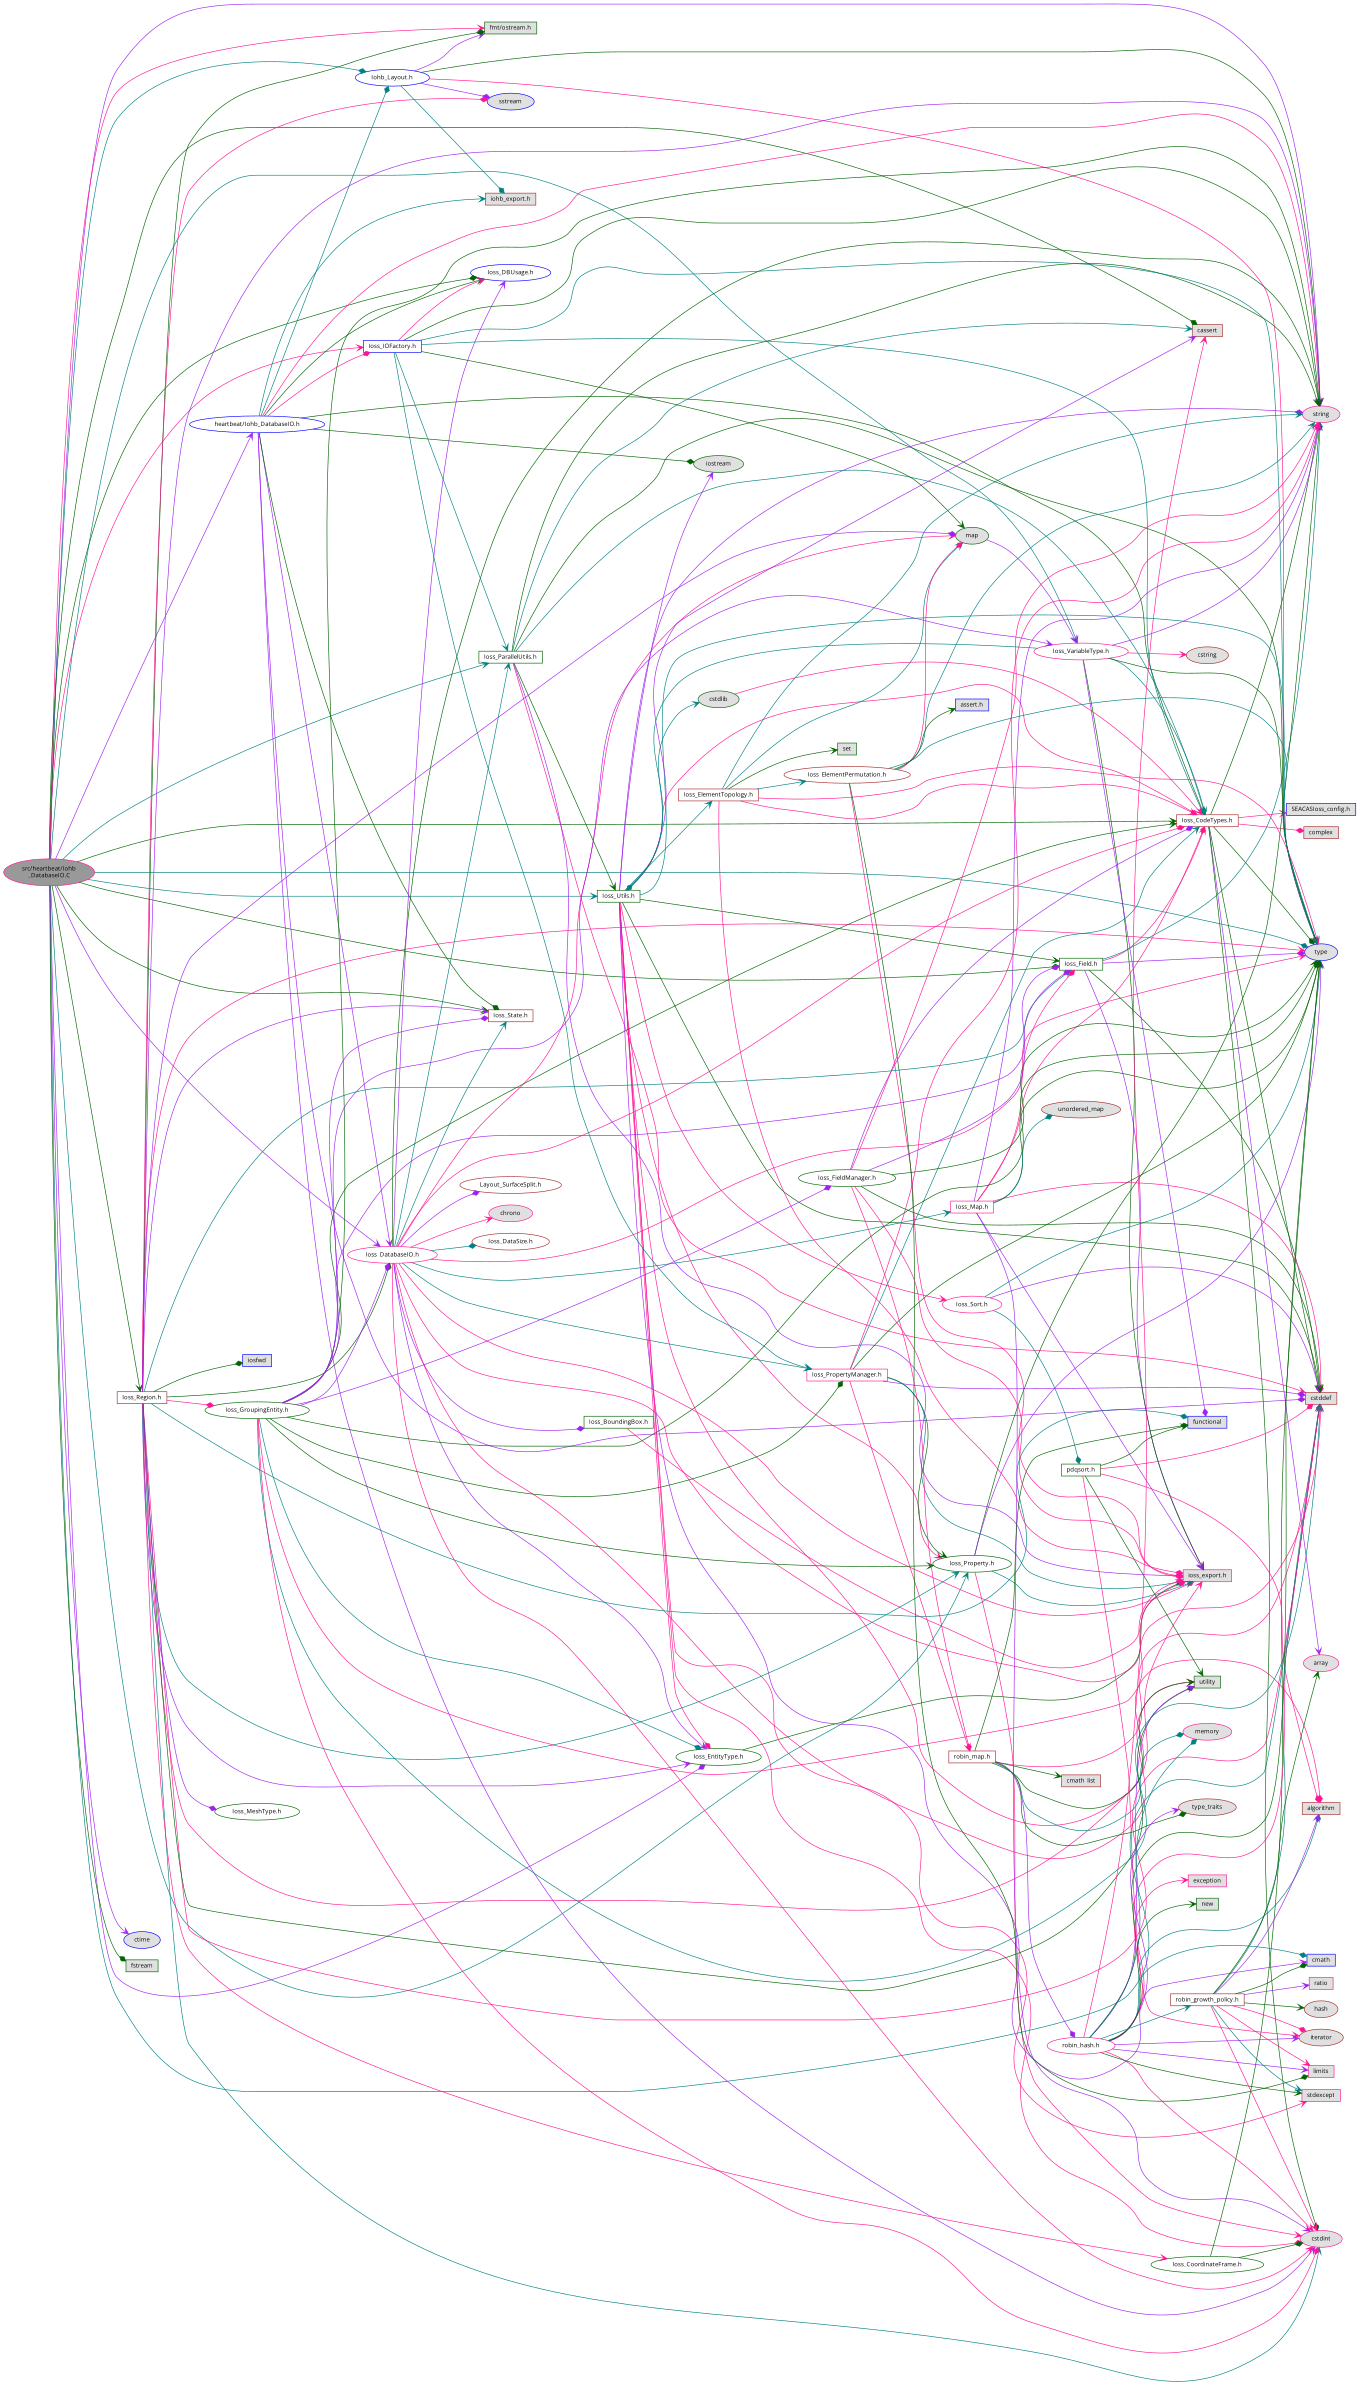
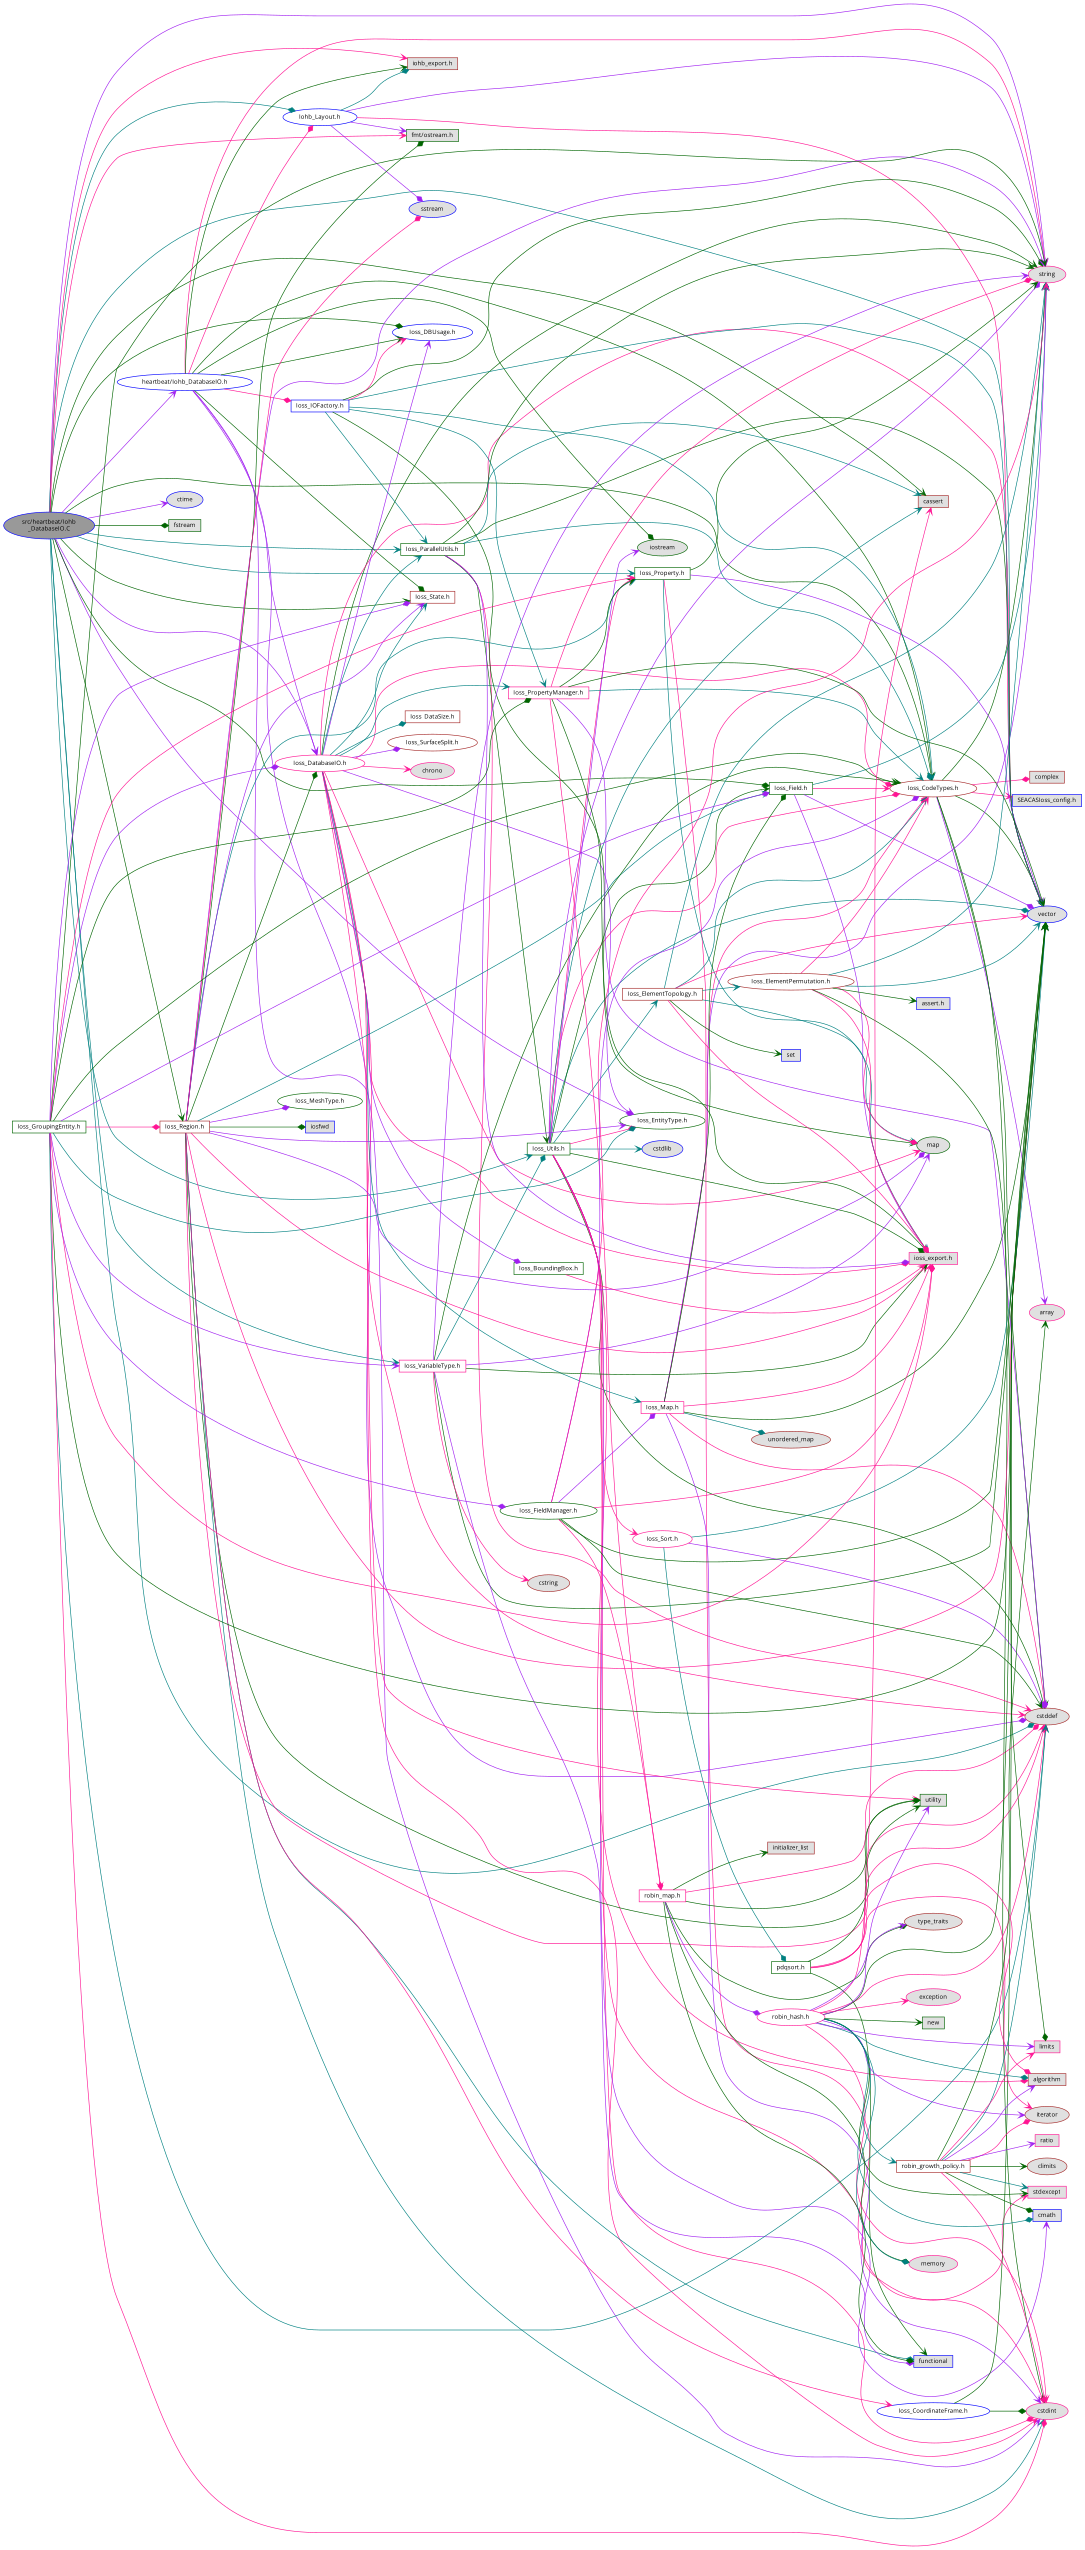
edge "Iohb_Layout.h" -> "string": color darkgreen -> purple
edge "src/heartbeat/Iohb _DatabaseIO.C" -> "cassert": arrowhead diamond -> vee
edge "heartbeat/Iohb_DatabaseIO.h" -> "Iohb_Layout.h": color teal -> deeppink
edge "heartbeat/Iohb_DatabaseIO.h" -> "iohb_export.h": color teal -> darkgreen
edge "src/heartbeat/Iohb _DatabaseIO.C" -> "Ioss_IOFactory.h": now "src/heartbeat/Iohb _DatabaseIO.C" -> "iohb_export.h"
edge "Ioss_Utils.h" -> "cassert": color purple -> teal
edge "map" -> "Ioss_VariableType.h": reversed
node "Ioss_VariableType.h": shape ellipse -> box
edge "cstdlib" -> "Ioss_CodeTypes.h": now "Ioss_ElementPermutation.h" -> "Ioss_CodeTypes.h"
edge "Ioss_VariableType.h" -> "Ioss_CodeTypes.h": color teal -> darkgreen
node "cstdlib": color darkgreen -> blue
node "set": color darkgreen -> blue
edge "Ioss_ElementTopology.h" -> "Ioss_CodeTypes.h": color deeppink -> teal
node "Ioss_CodeTypes.h": shape box -> ellipse
node "src/heartbeat/Iohb _DatabaseIO.C": color deeppink -> blue
node "type": label "type" -> "vector"
edge "Ioss_Map.h" -> "Ioss_Field.h": color deeppink -> darkgreen
edge "Ioss_FieldManager.h" -> "Ioss_Field.h": now "Ioss_FieldManager.h" -> "Ioss_Map.h"
edge "Ioss_Field.h" -> "cstddef": removed
node "Layout_SurfaceSplit.h": label "Layout_SurfaceSplit.h" -> "Ioss_SurfaceSplit.h"
node "Ioss_DataSize.h": shape ellipse -> box
edge "Ioss_Map.h" -> "ioss_export.h": color purple -> deeppink
node "cstddef": shape box -> ellipse
edge "Ioss_Region.h" -> "Ioss_GroupingEntity.h": reversed
node "Ioss_GroupingEntity.h": shape ellipse -> box
edge "Ioss_PropertyManager.h" -> "ioss_export.h": color teal -> darkgreen
edge "Ioss_GroupingEntity.h" -> "Ioss_Property.h": color darkgreen -> deeppink
node "Ioss_Property.h": shape ellipse -> box
edge "Ioss_BoundingBox.h" -> "ioss_export.h": arrowhead diamond -> vee
edge "Ioss_EntityType.h" -> "ioss_export.h": now "Ioss_Utils.h" -> "ioss_export.h"
node "robin_map.h": color brown -> deeppink
node "cmath_list": label "cmath_list" -> "initializer_list"
edge "robin_map.h" -> "memory": color teal -> darkgreen
node "exception": shape box -> ellipse
node "hash": label "hash" -> "climits"
node "Ioss_CoordinateFrame.h": color darkgreen -> blue
